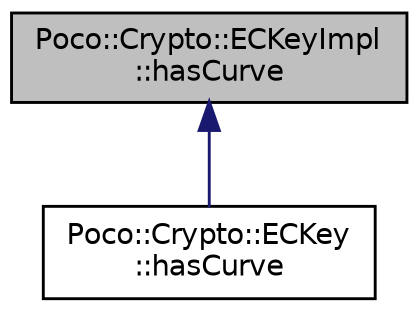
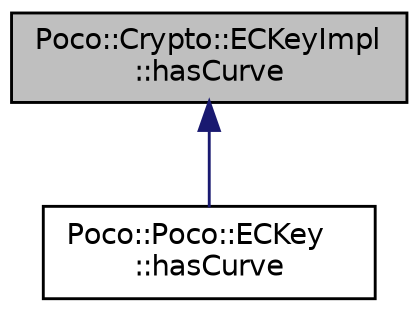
node "Poco::Crypto::ECKey ::hasCurve": label "Poco::Crypto::ECKey ::hasCurve" -> "Poco::Poco::ECKey ::hasCurve"
